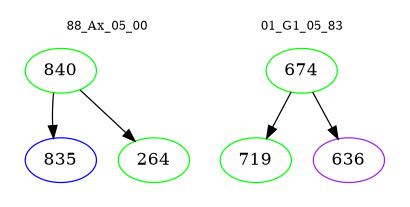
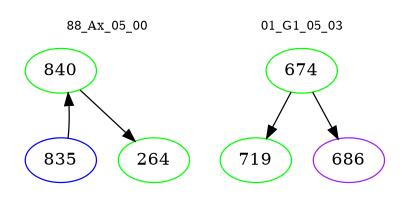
cluster "01_G1_05_83": label "01_G1_05_83" -> "01_G1_05_03"
edge "840" -> "835": reversed
node "636": label "636" -> "686"
